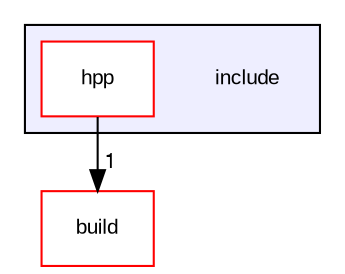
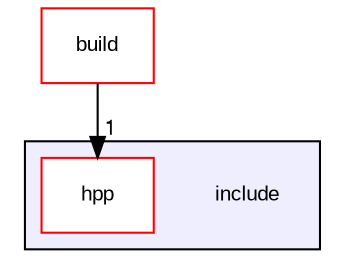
edge "hpp" -> "build": reversed
